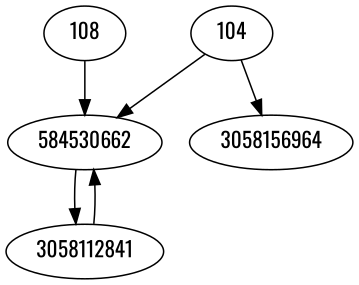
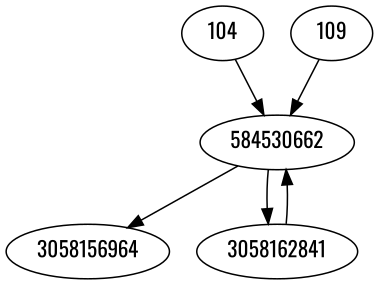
node "108": label "108" -> "109"
edge "104" -> "3058156964": now "584530662" -> "3058156964"
node "3058112841": label "3058112841" -> "3058162841"
